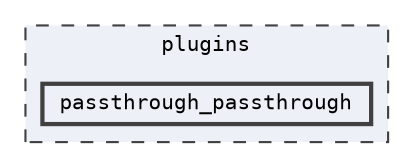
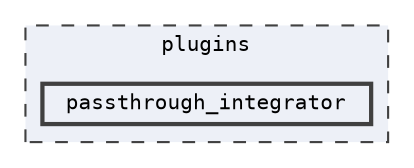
node "passthrough_passthrough": label "passthrough_passthrough" -> "passthrough_integrator"
